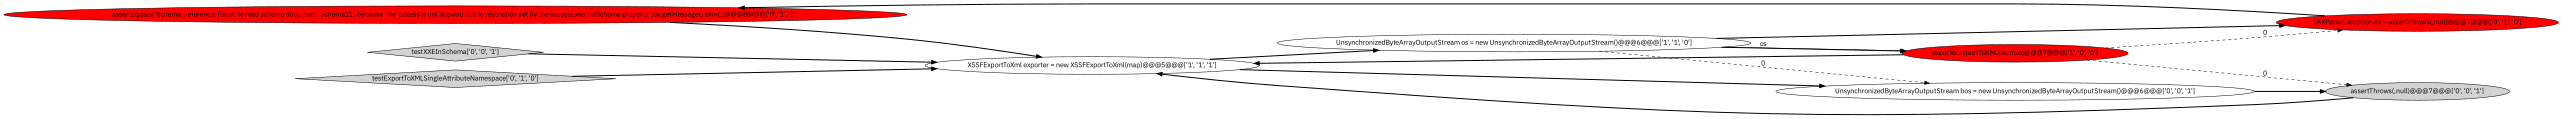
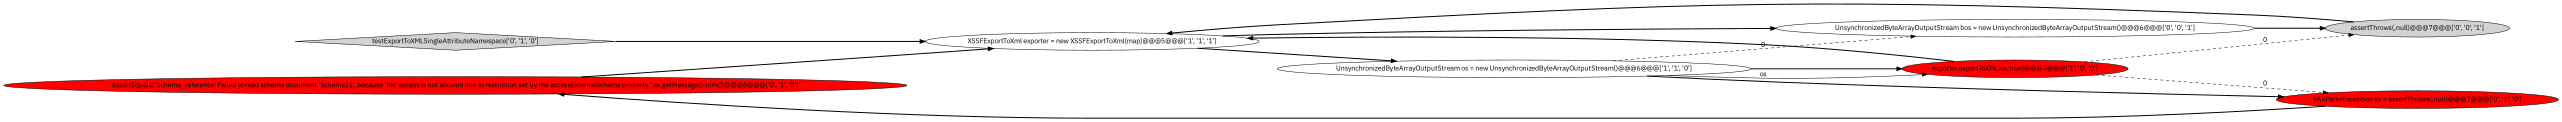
node "testXXEInSchema['0', '0', '1']": removed
